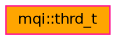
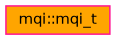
node "mqi::thrd_t": label "mqi::thrd_t" -> "mqi::mqi_t"
